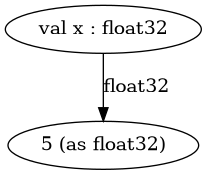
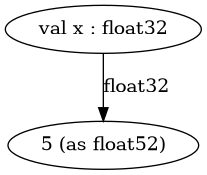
node "5 (as float32)": label "5 (as float32)" -> "5 (as float52)"
